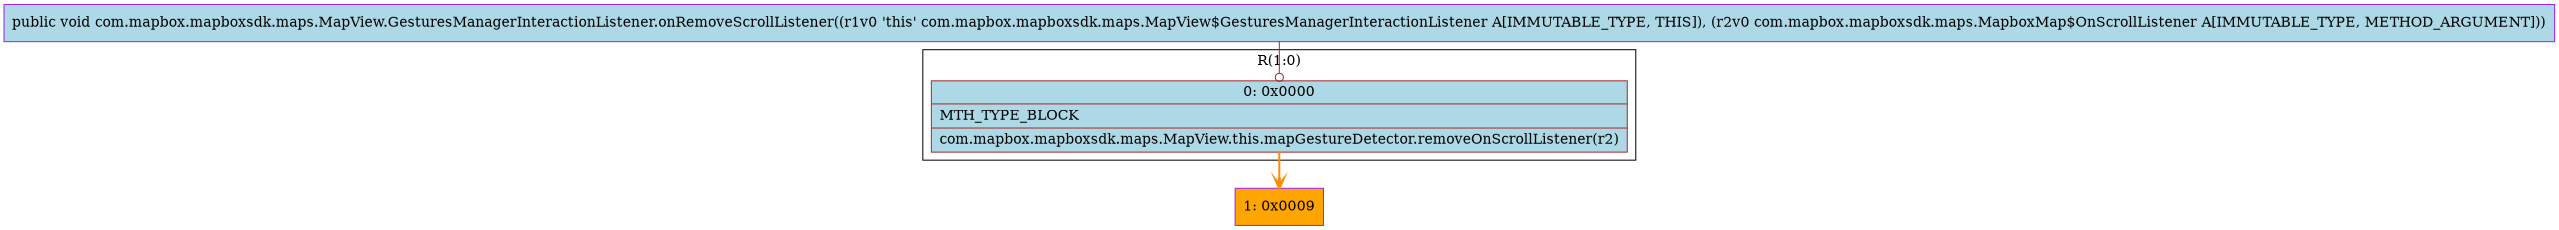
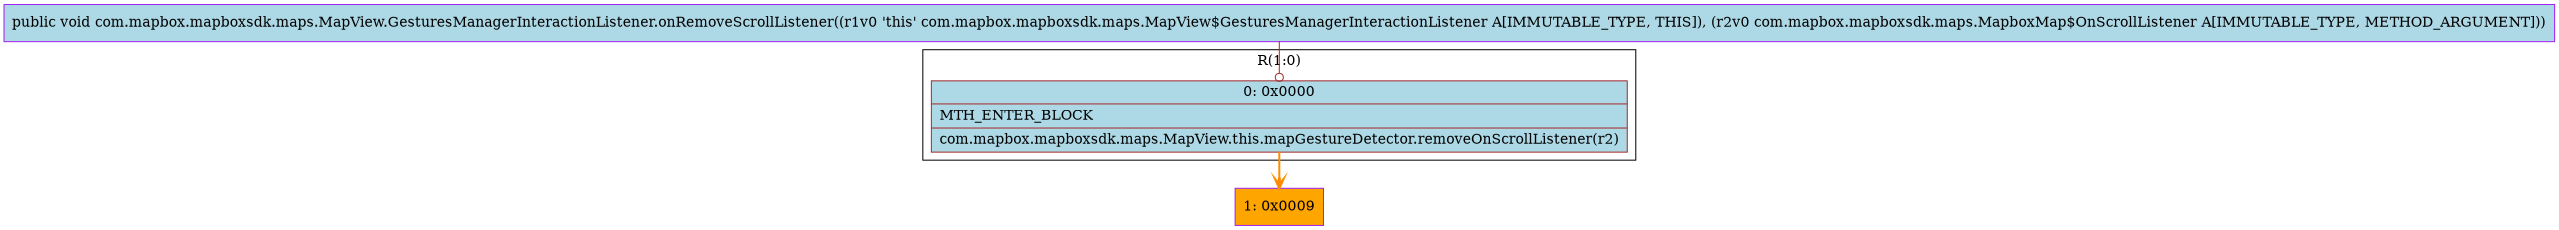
node "0: 0x0000": text "MTH_TYPE_BLOCK" -> "MTH_ENTER_BLOCK"
